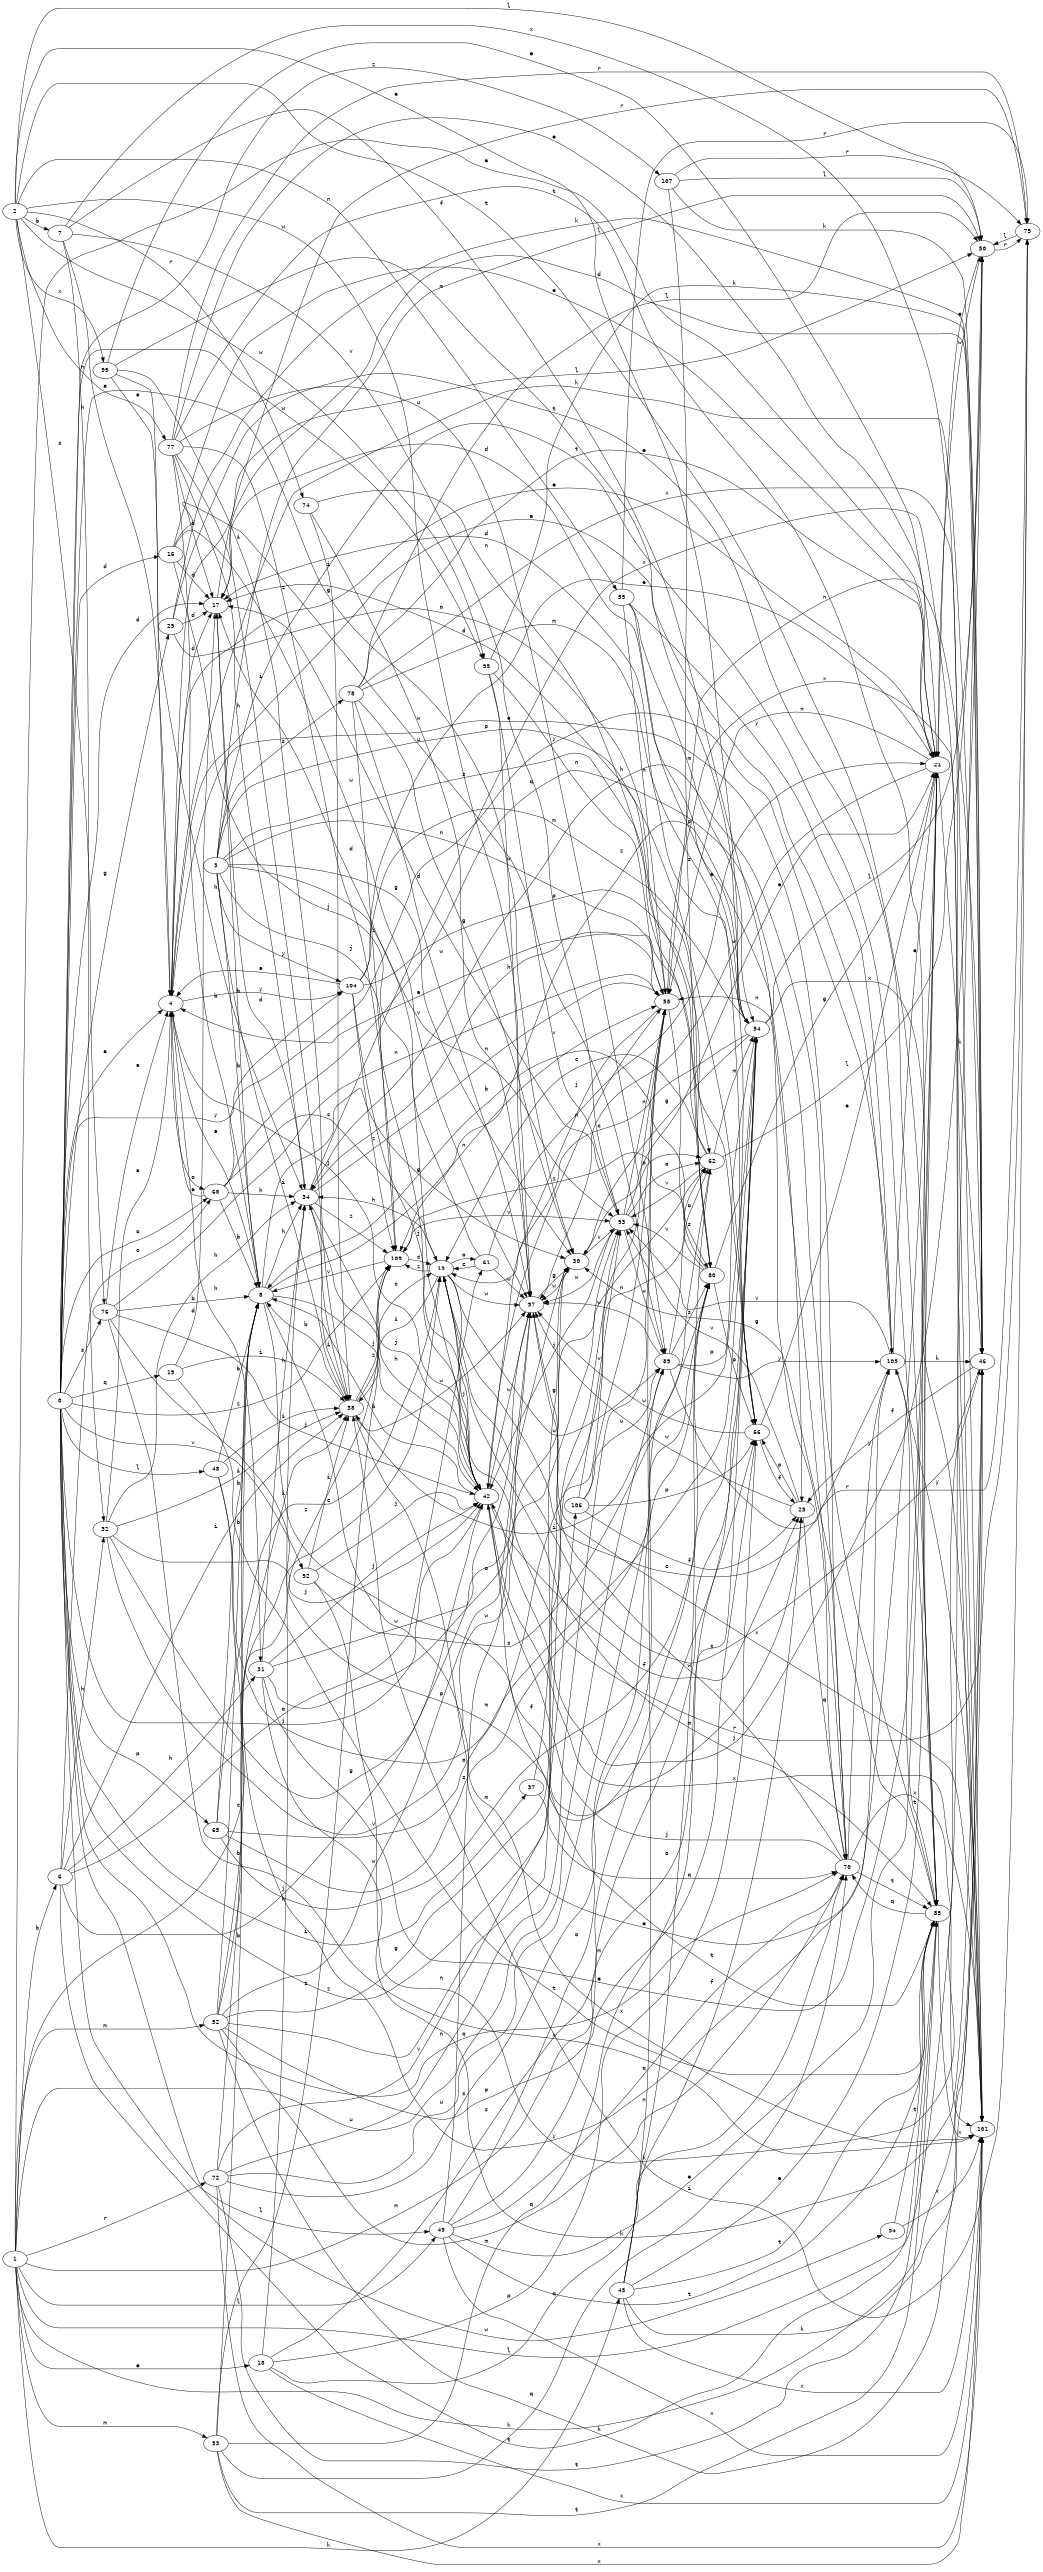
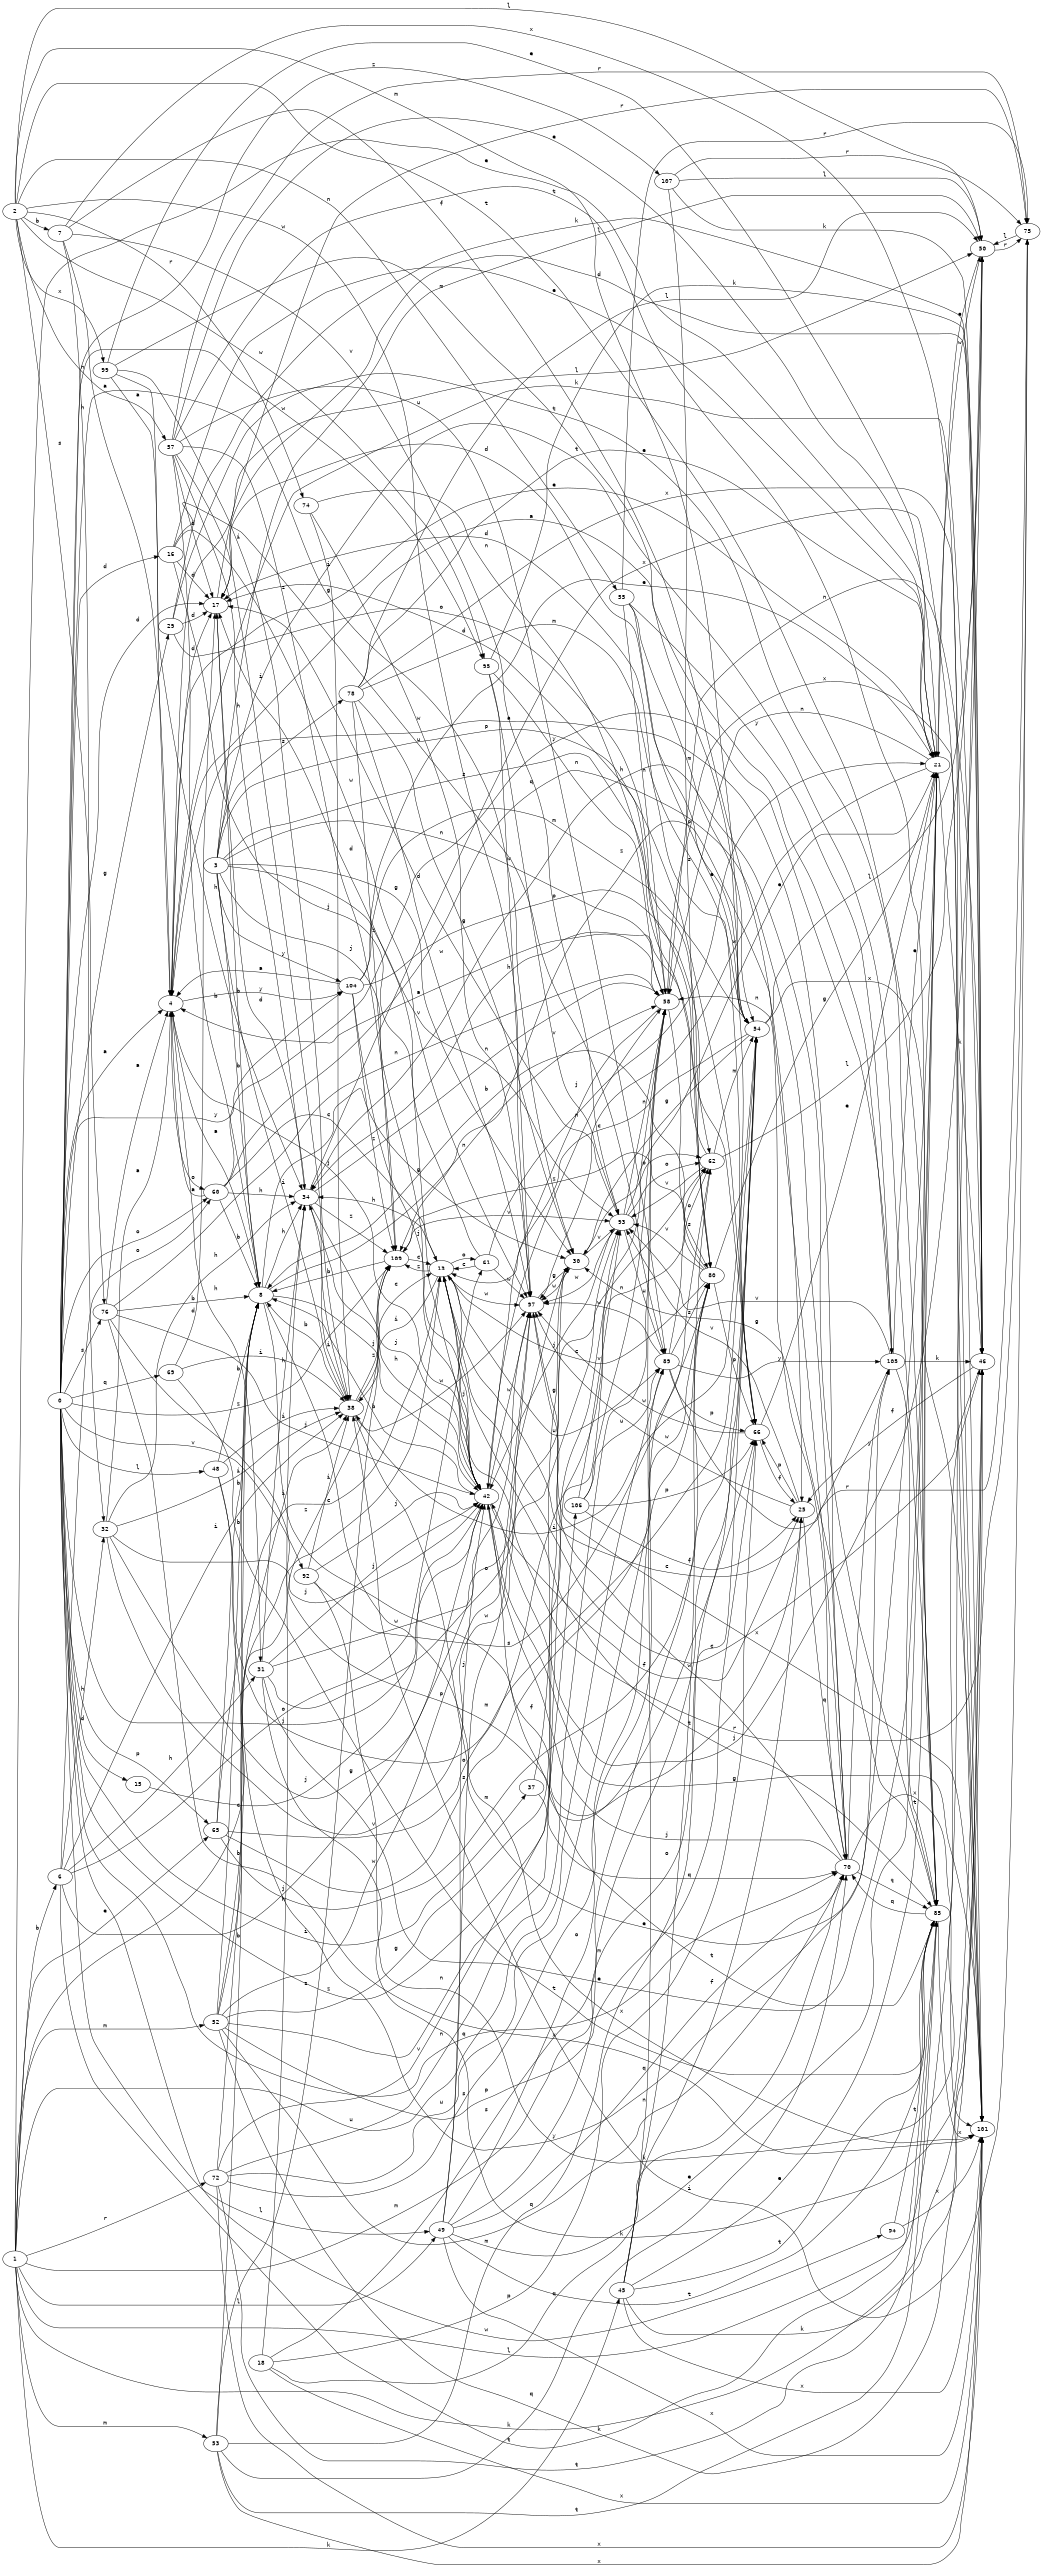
edge "2" -> "54": label "e" -> "m"
node "77": label "77" -> "57"
edge "62" -> "13": now "80" -> "13"
edge "89" -> "54": now "89" -> "66"
edge "109" -> "8": label "v" -> "b"
node "19": label "19" -> "69"
edge "13" -> "85": label "m" -> "t"
edge "101" -> "105": removed, label "y"
edge "42" -> "101": label "x" -> "g"
node "15": added
edge "49" -> "42": added, label "j"
edge "1" -> "18": now "1" -> "65"
